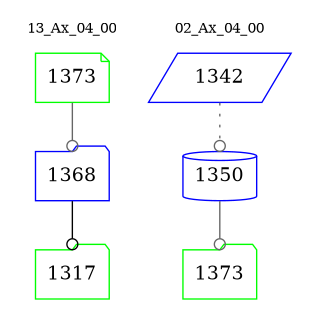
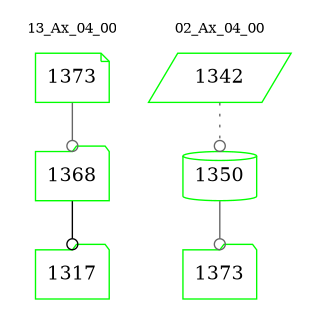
node "1342": color blue -> green
node "1368": color blue -> green
node "1350": color blue -> green
